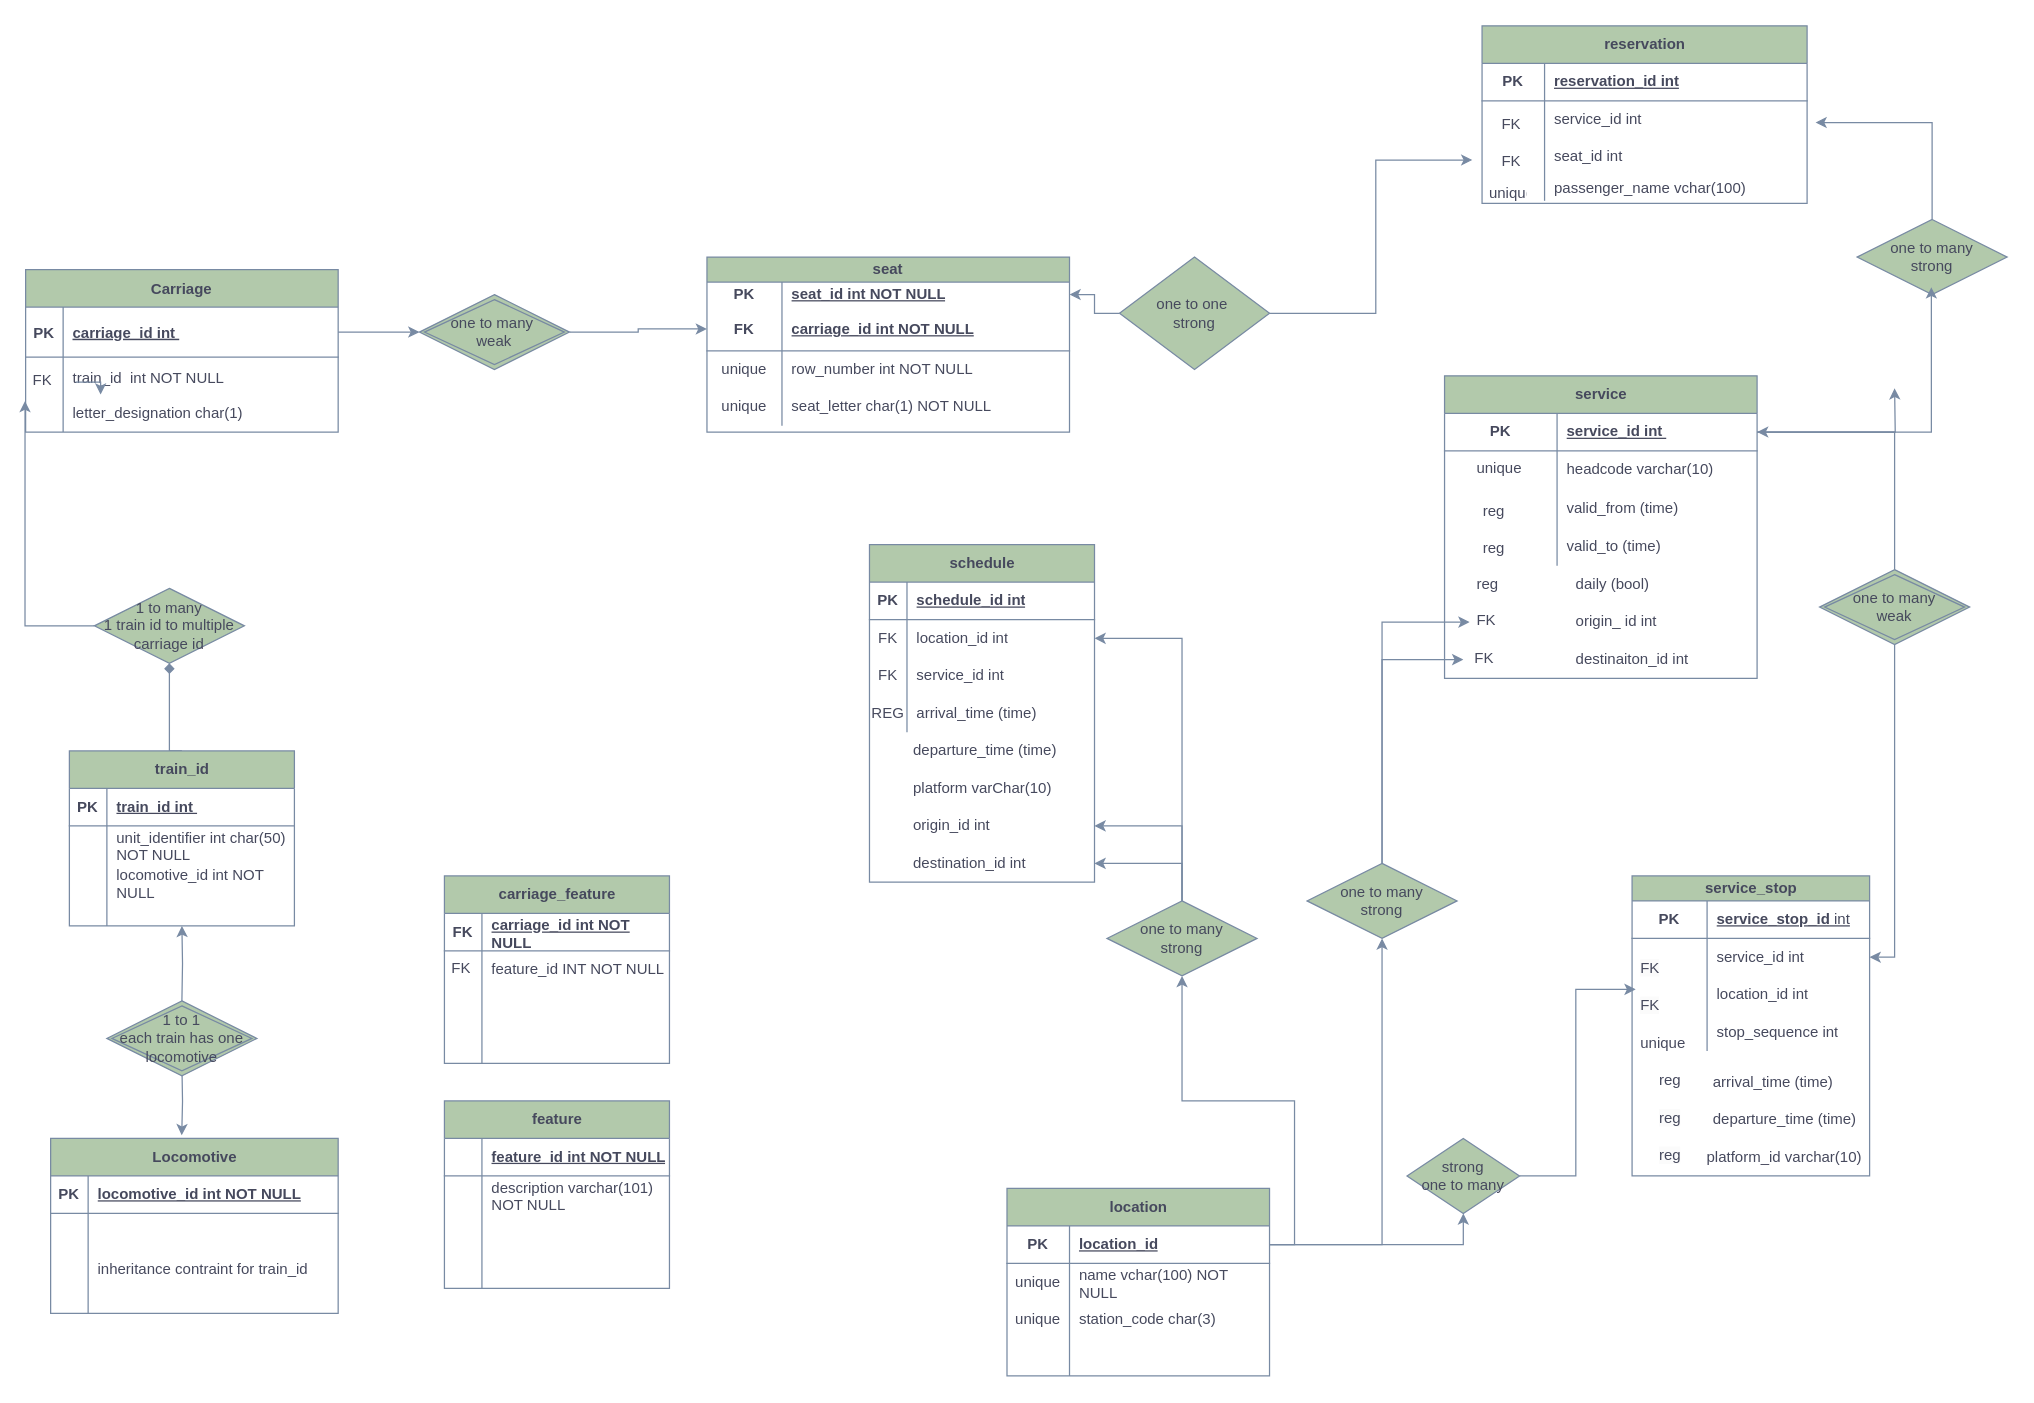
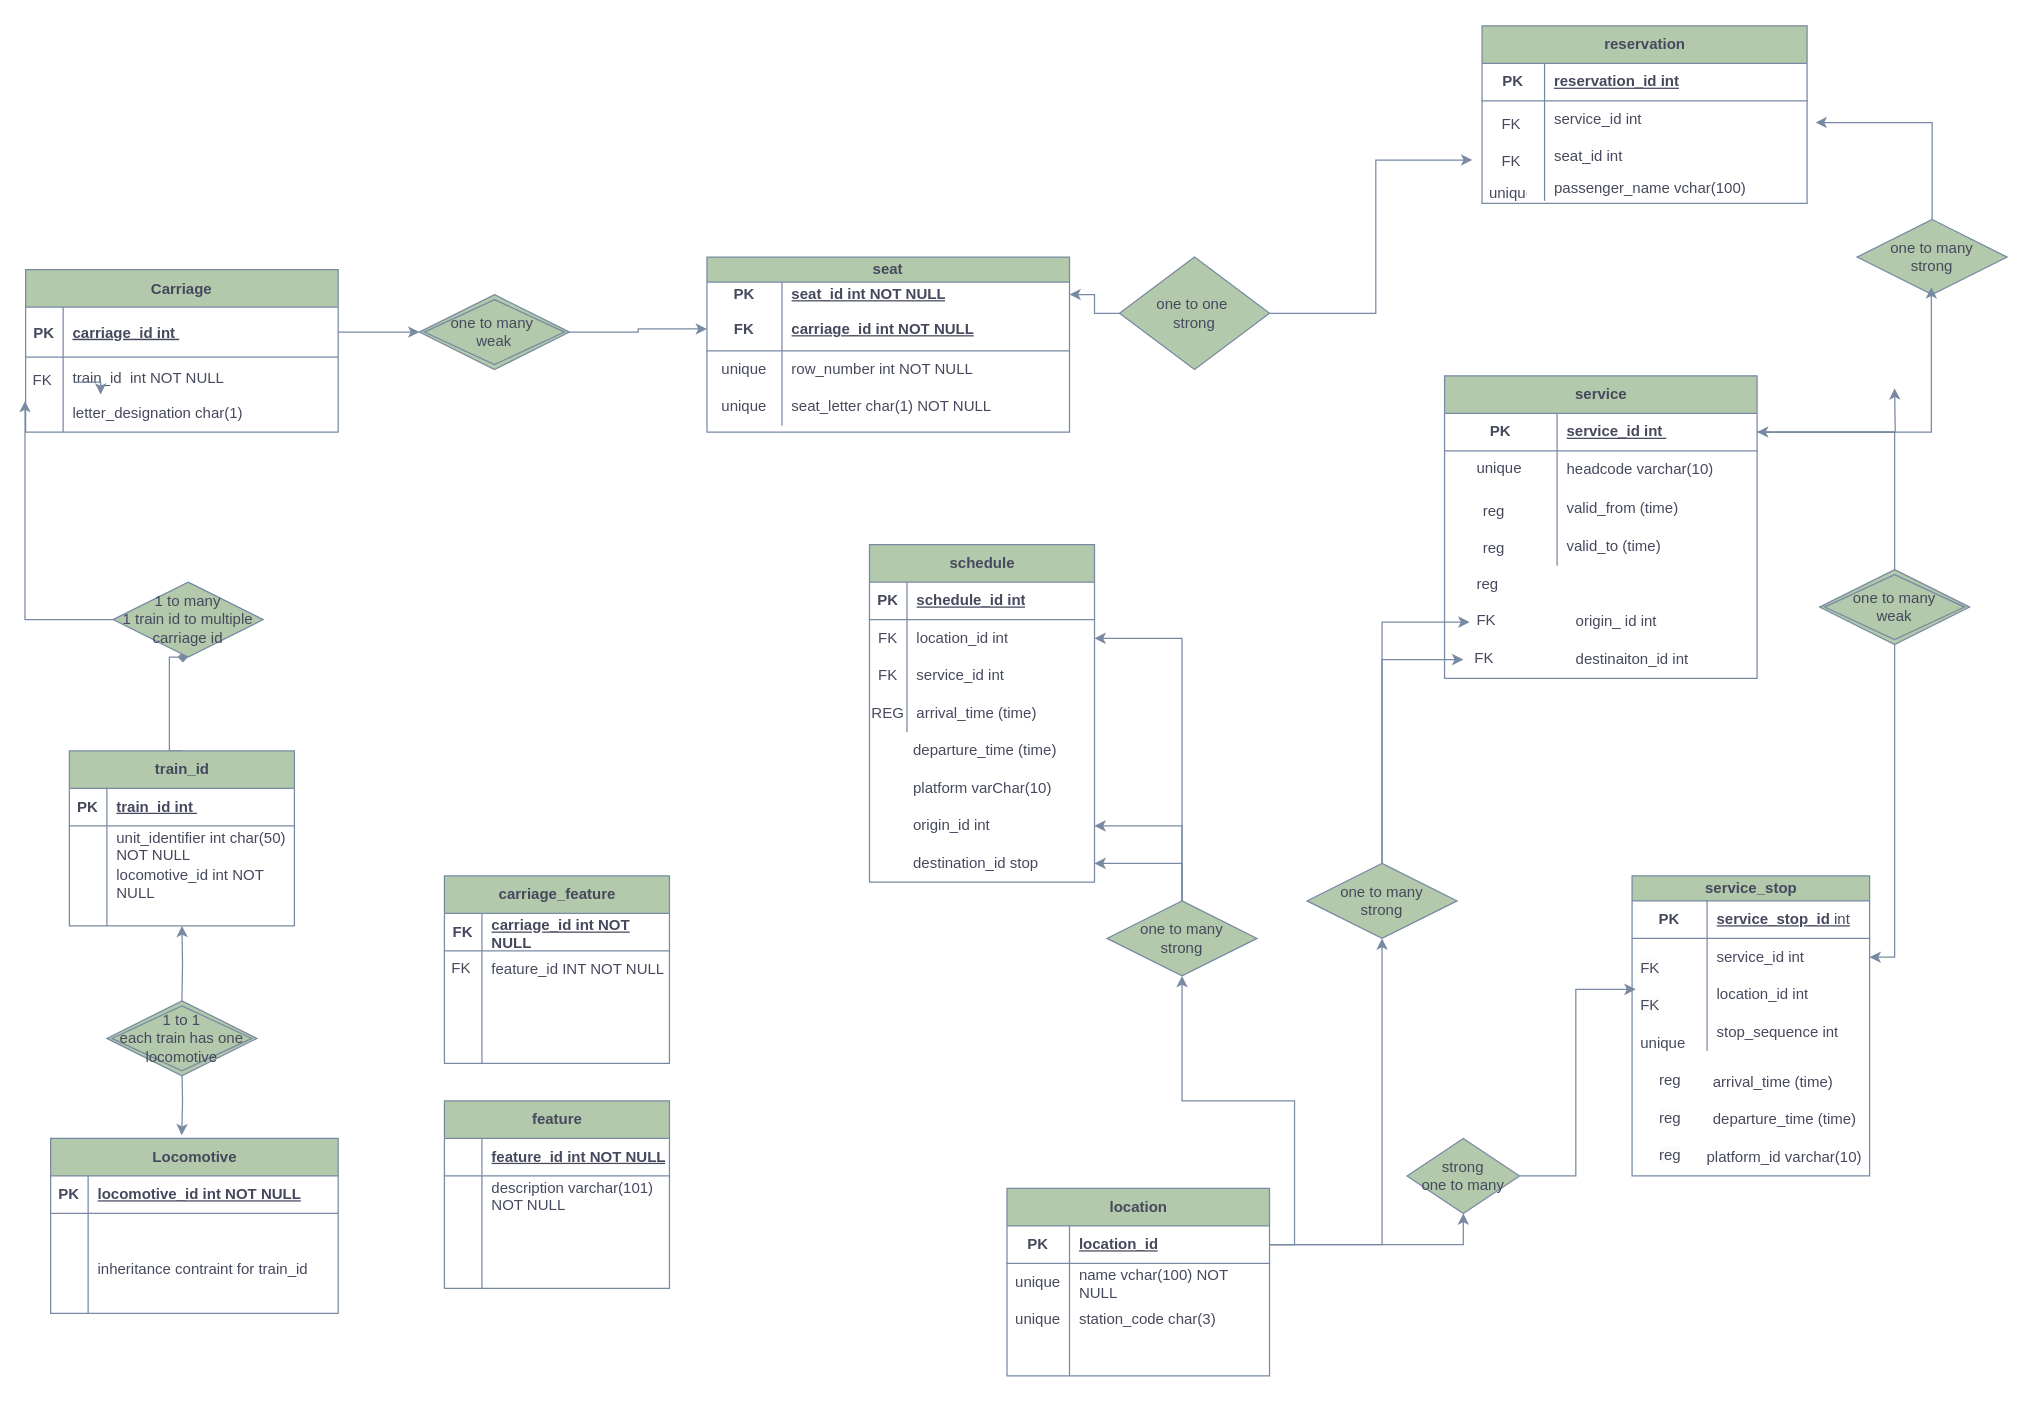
node "daily (bool)": removed
node "1 to many 1 train id to multiple carriage id": moved (169, 626) -> (188, 619)
node "destination_id int": label "destination_id int" -> "destination_id stop"
